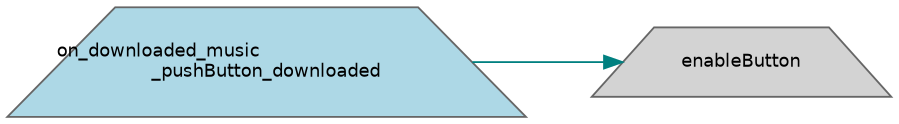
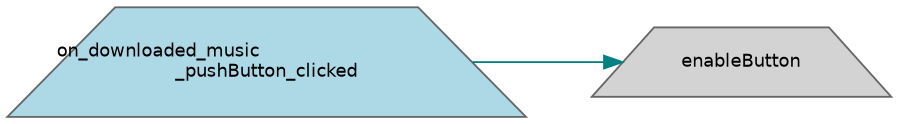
node "on_downloaded_music _pushButton_downloaded": label "on_downloaded_music _pushButton_downloaded" -> "on_downloaded_music _pushButton_clicked"
